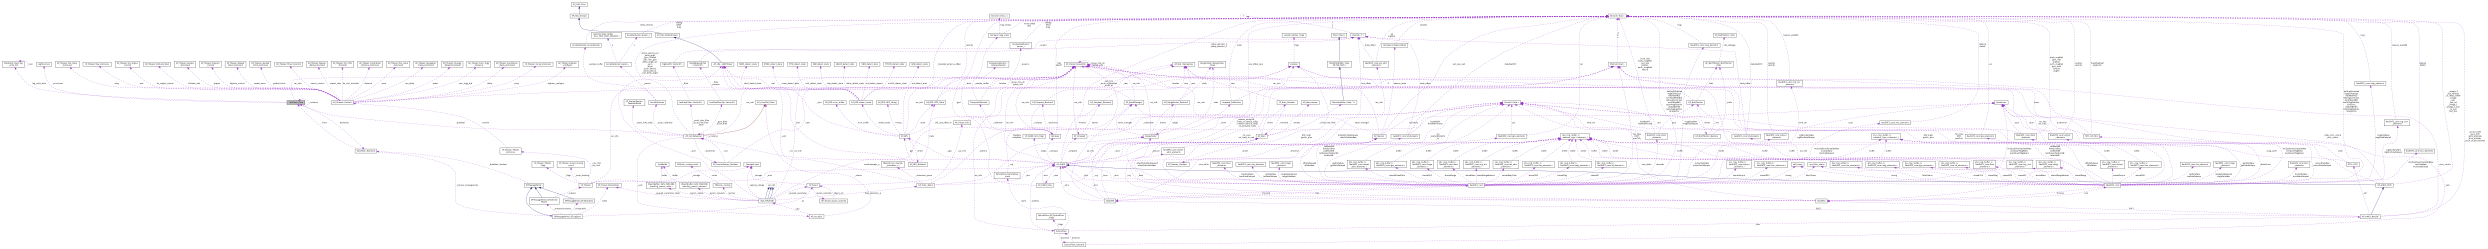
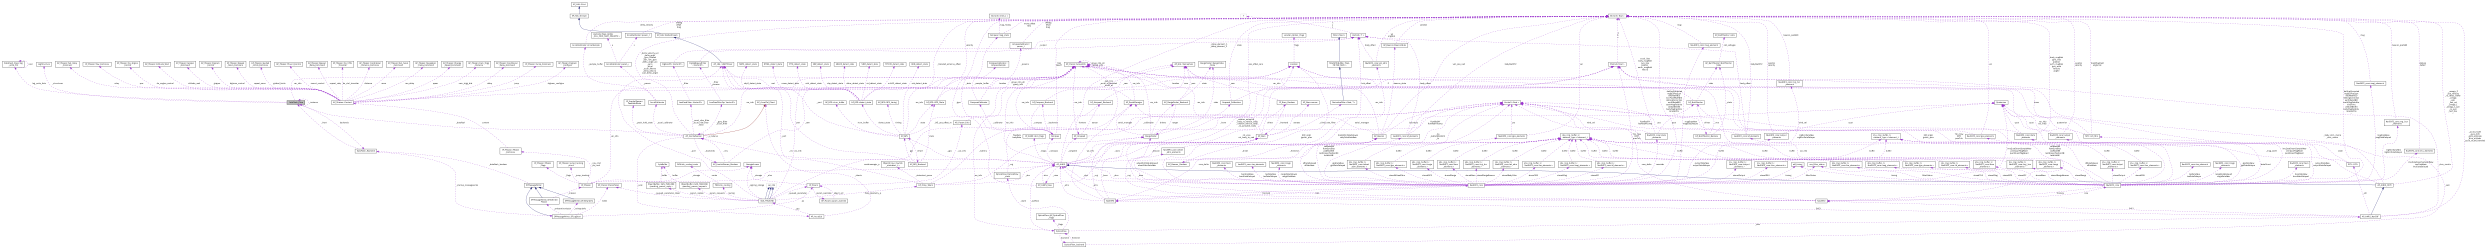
edge "AP_GPS::detect_state" -> "SIRF_detect_state": label " sirf_detect_repeat" -> " sirf_detect_state"
node "NavEKF3_core::imu_elements": removed
